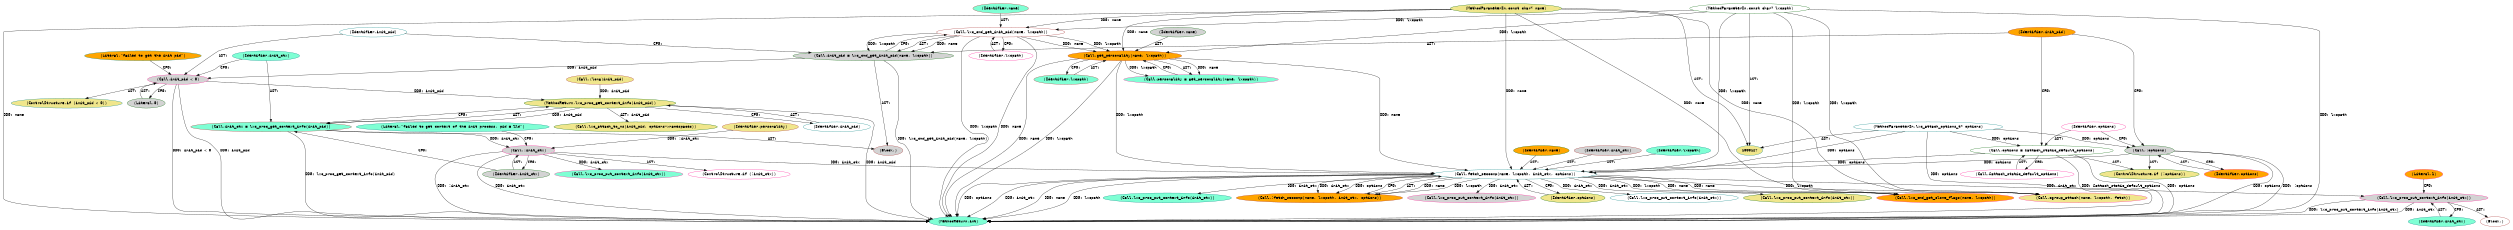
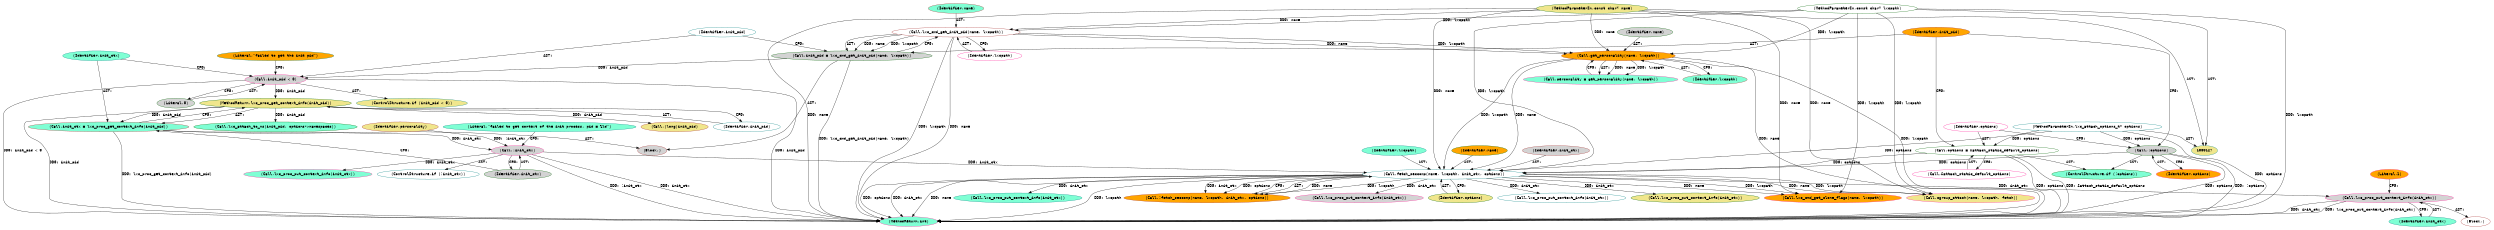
edge "(Call,(long)init_pid)" -> "(MethodReturn,lxc_proc_get_context_info(init_pid))": reversed
edge "(MethodReturn,lxc_proc_get_context_info(init_pid))" -> "(Call,lxc_attach_to_ns(init_pid, options->namespaces))": label "AST: init_pid" -> "DDG: init_pid"
node "(Call,lxc_attach_to_ns(init_pid, options->namespaces))": fillcolor khaki -> aquamarine
node "(ControlStructure,if (!init_ctx))": color deeppink -> teal
node "(ControlStructure,if (!options))": fillcolor khaki -> aquamarine
node "(MethodReturn,int)": color teal -> deeppink
